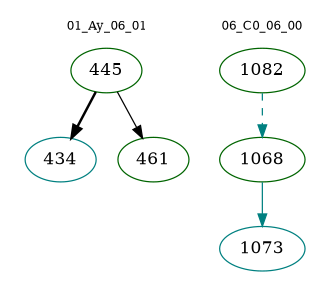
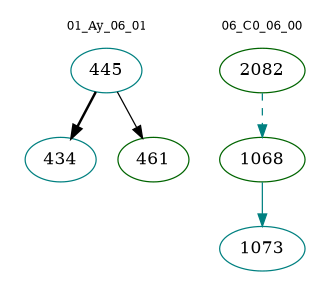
node "445": color darkgreen -> teal
node "1082": label "1082" -> "2082"
